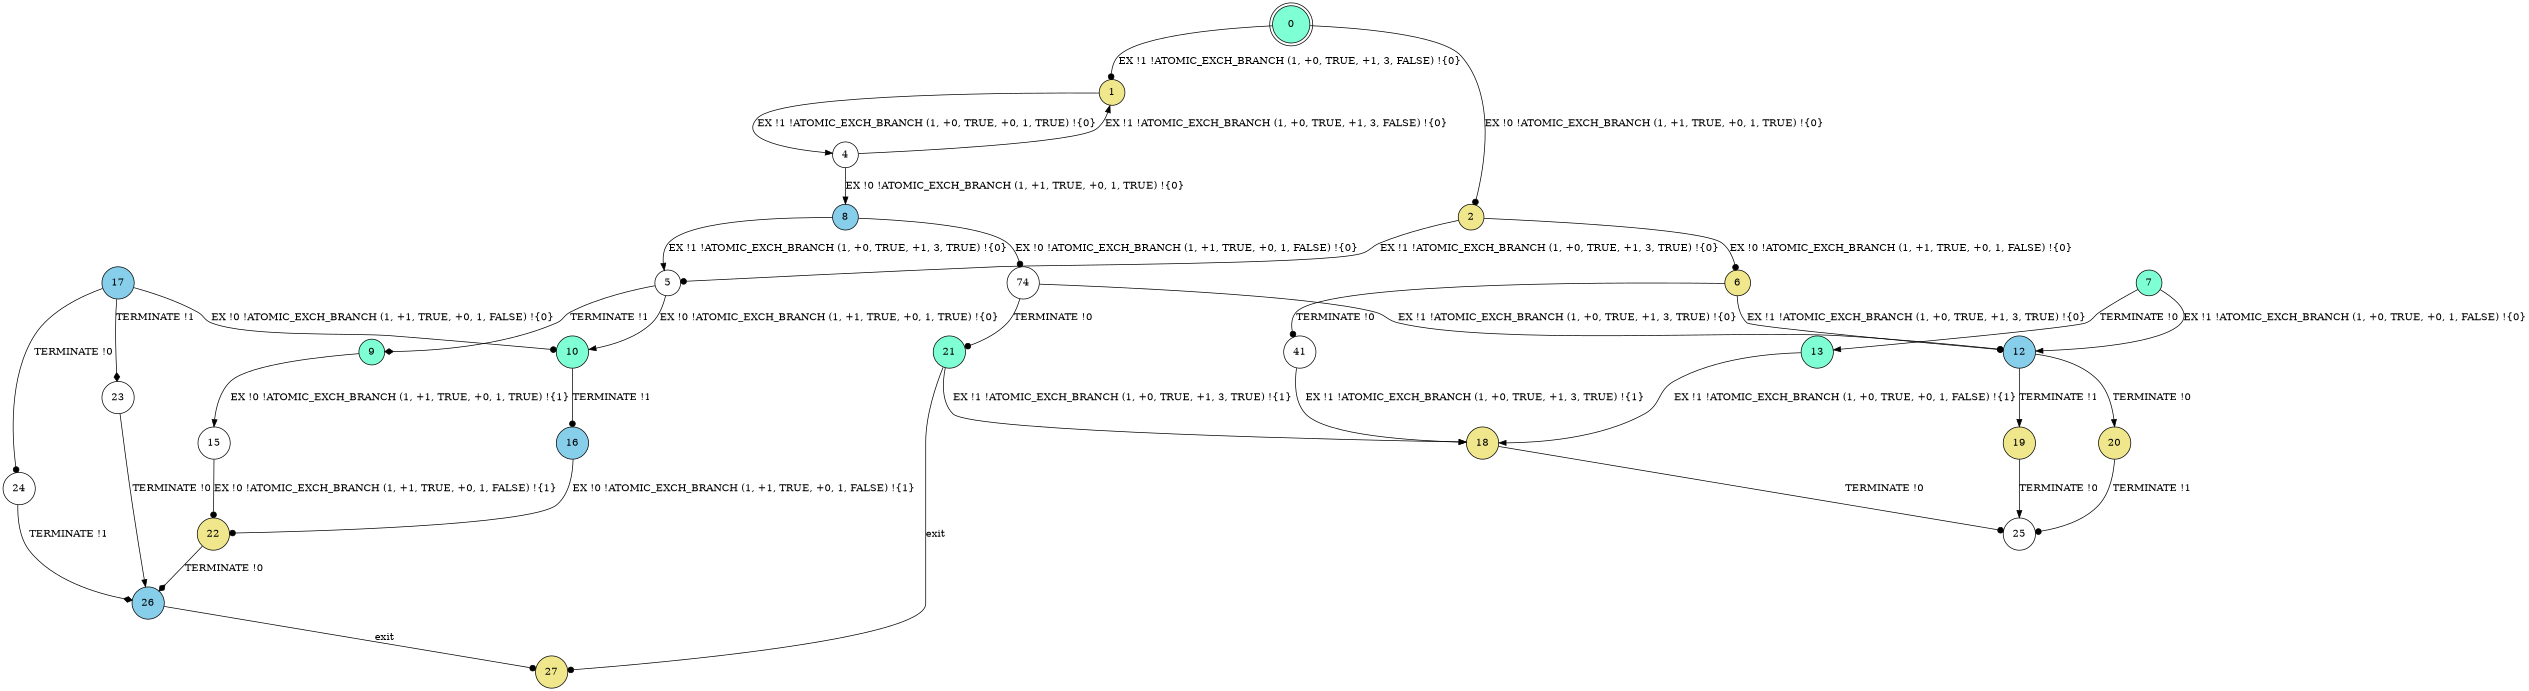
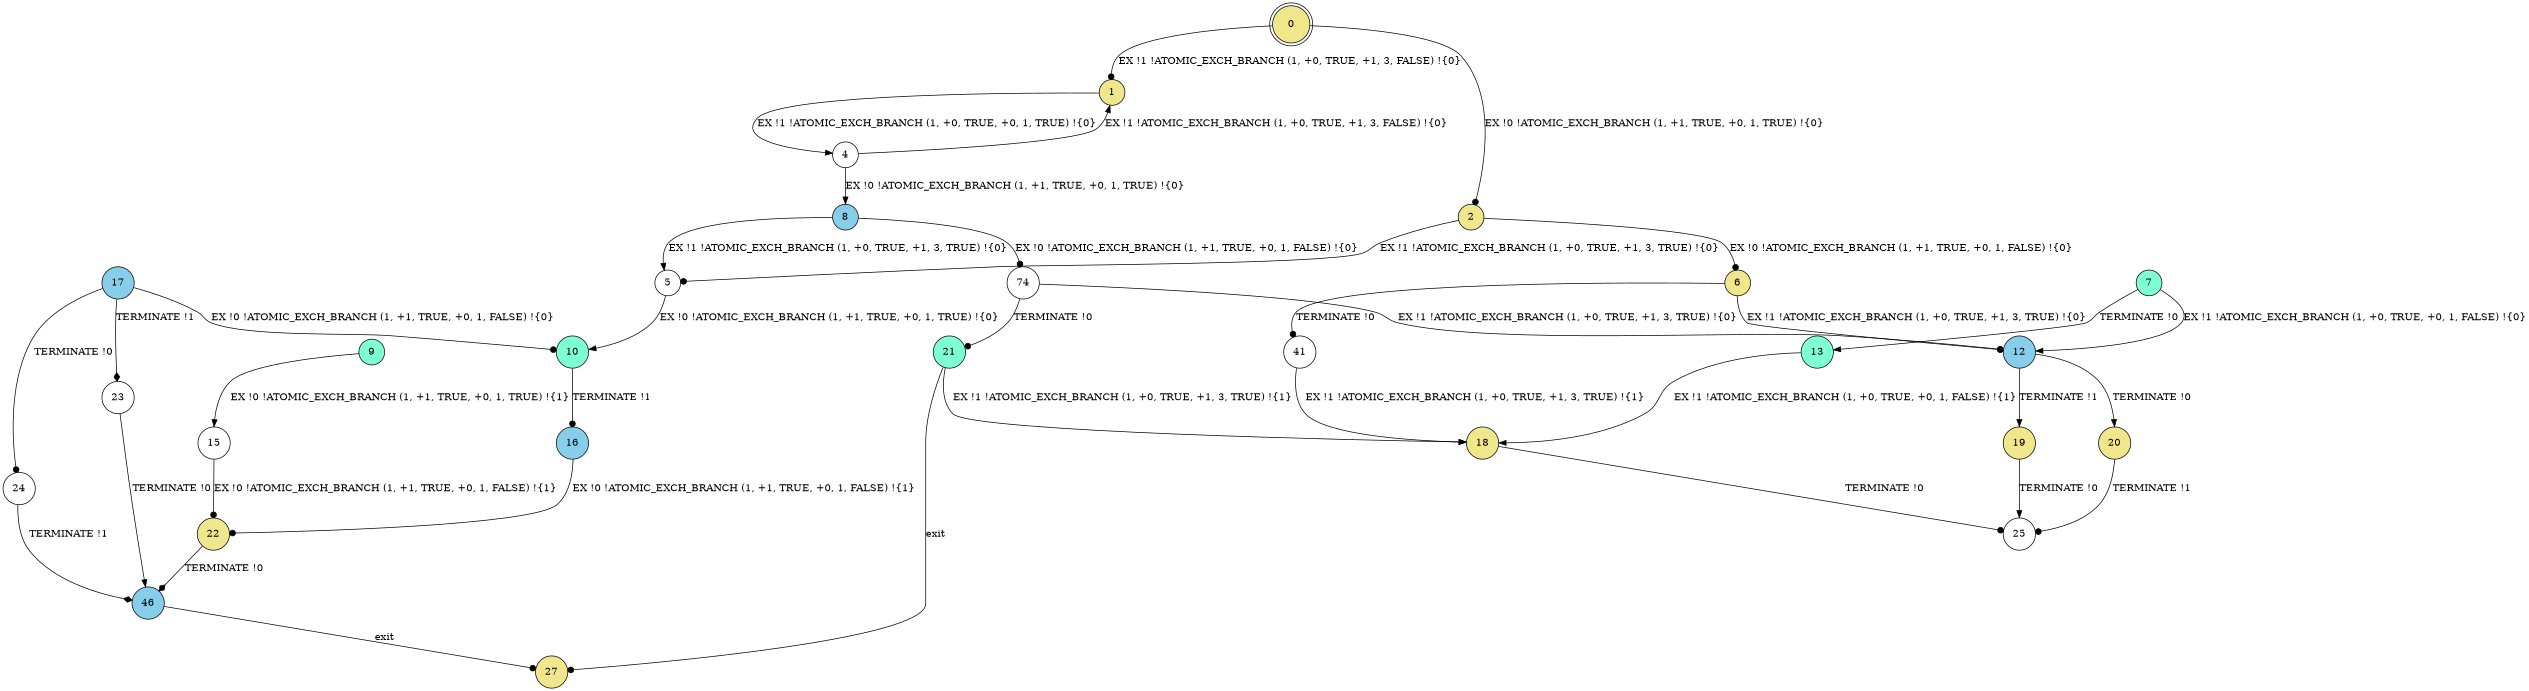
node "0": fillcolor aquamarine -> khaki
edge "5" -> "9": removed, label "TERMINATE !1"
node "26": label "26" -> "46"
